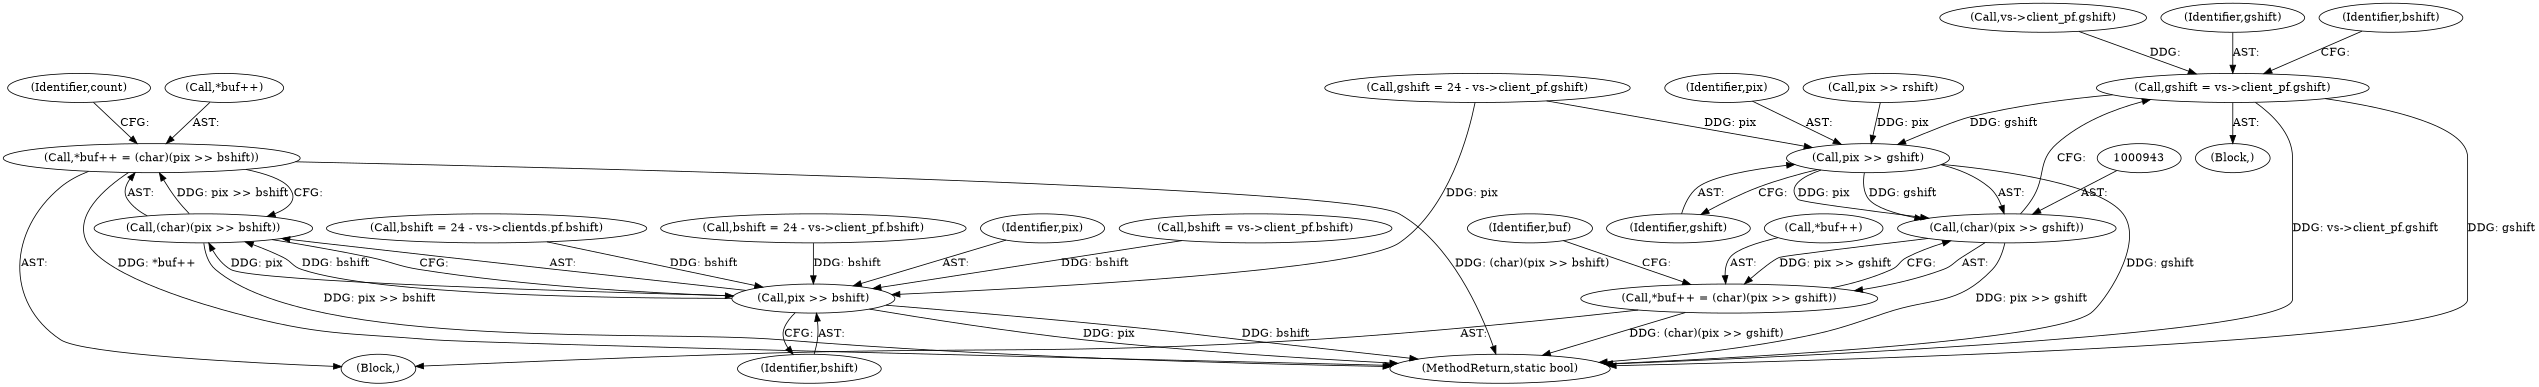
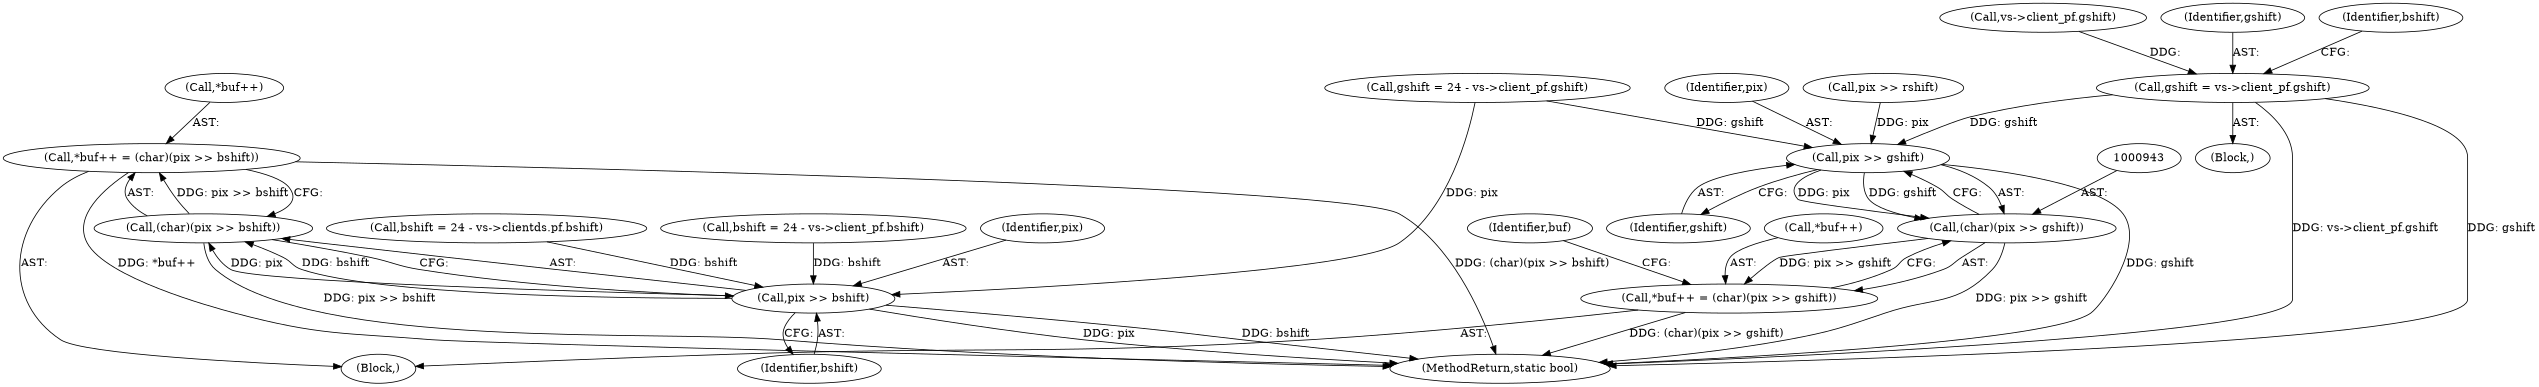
node "(Identifier,count)": removed
edge "(Call,gshift = 24 - vs->client_pf.gshift)" -> "(Call,pix >> gshift)": label "DDG: pix" -> "DDG: gshift"
edge "(Call,(char)(pix >> gshift))" -> "(Call,gshift = vs->client_pf.gshift)": now "(Call,(char)(pix >> gshift))" -> "(Call,pix >> gshift)"
node "(Call,bshift = vs->client_pf.bshift)": removed
